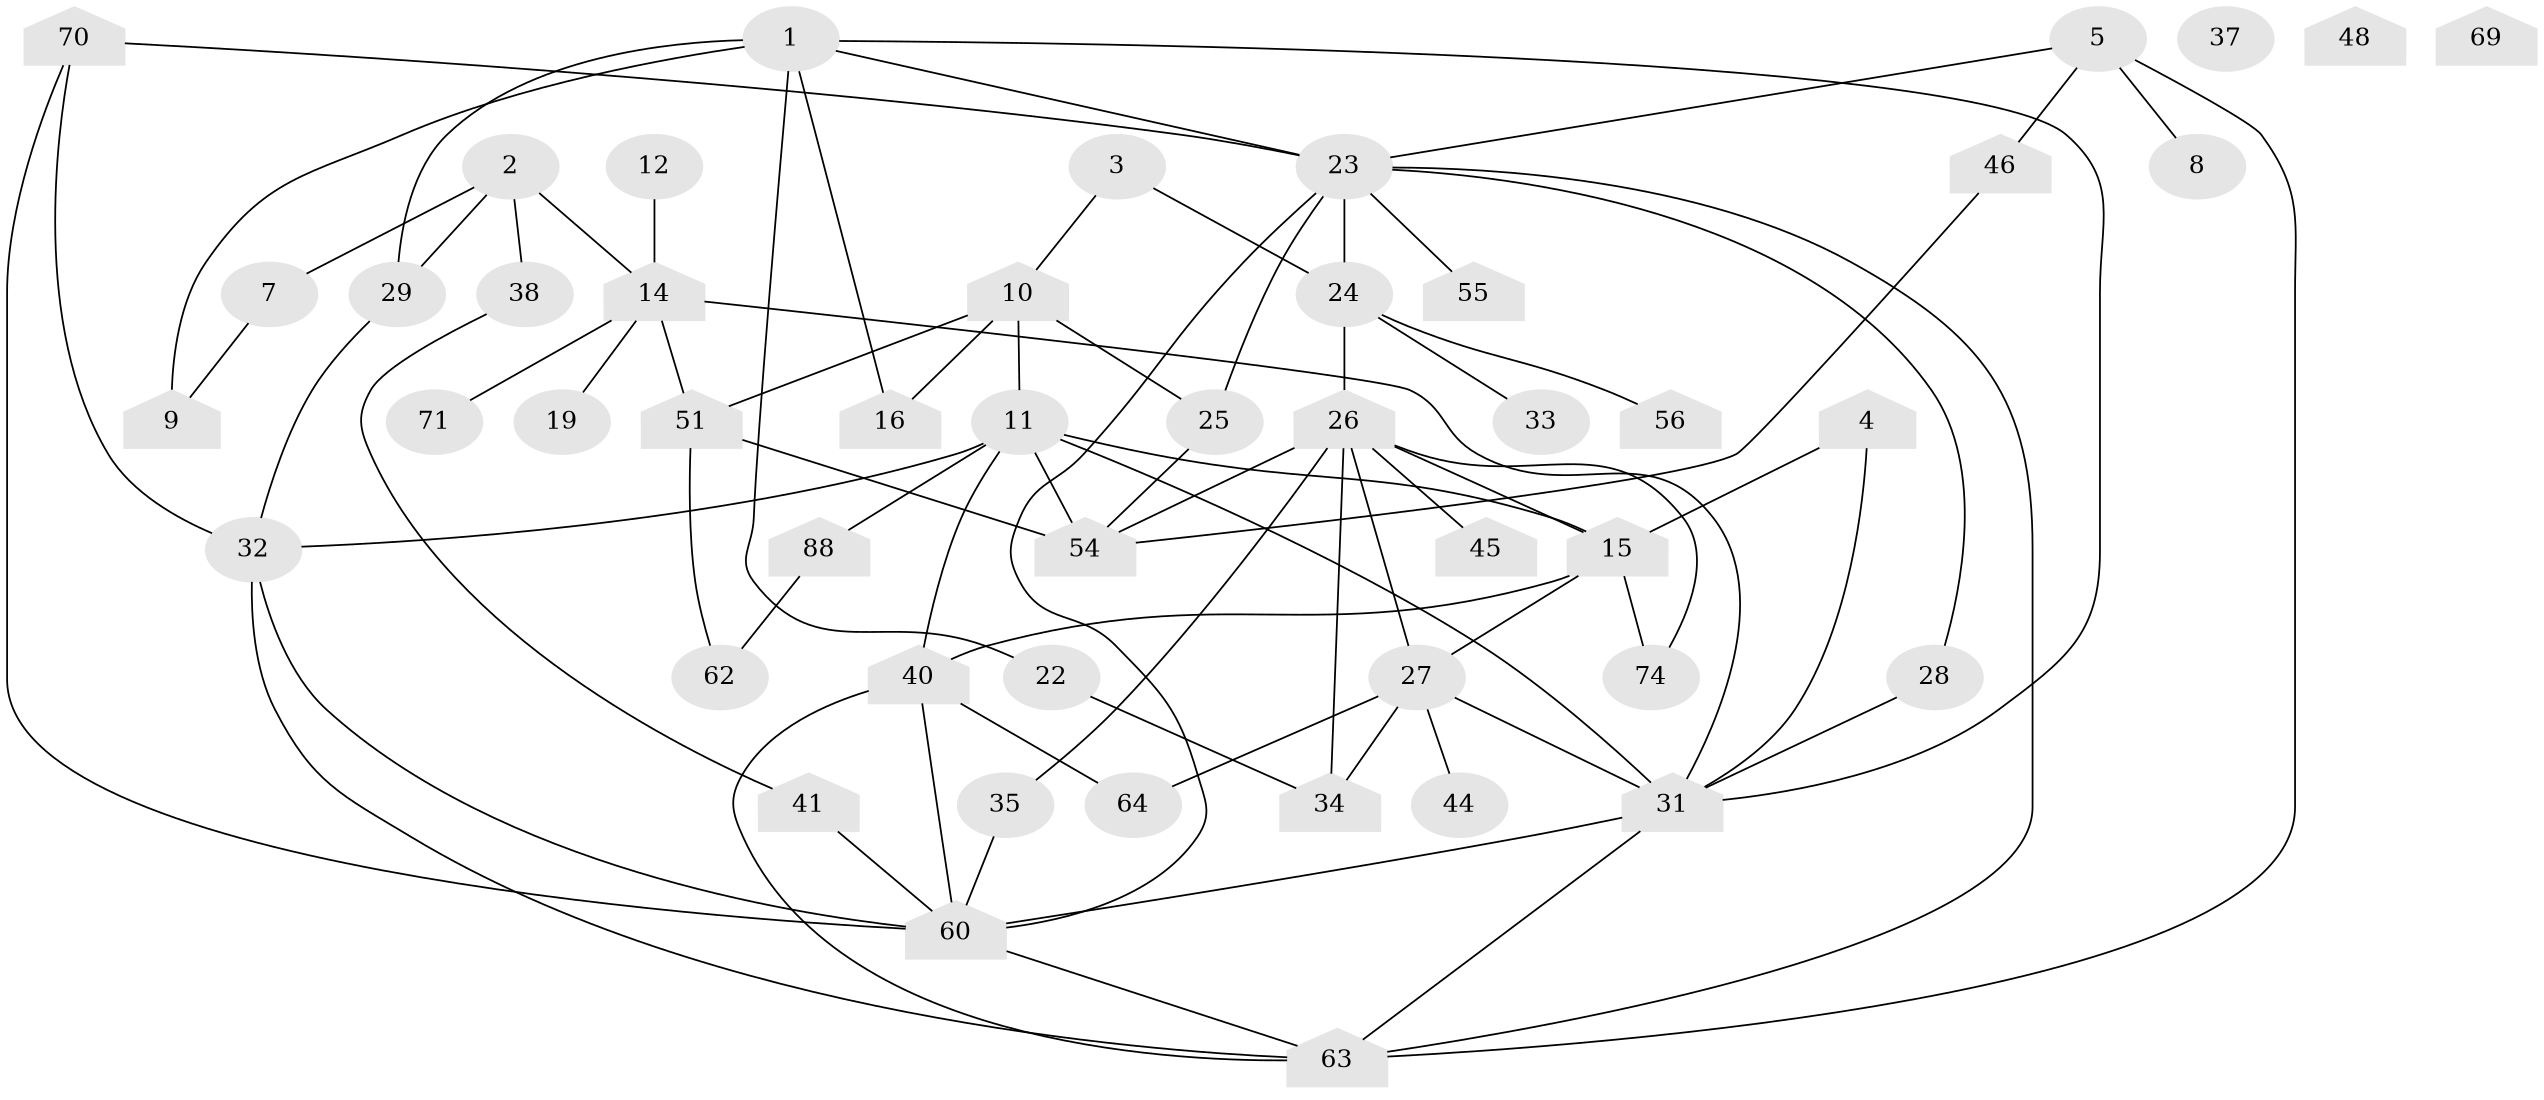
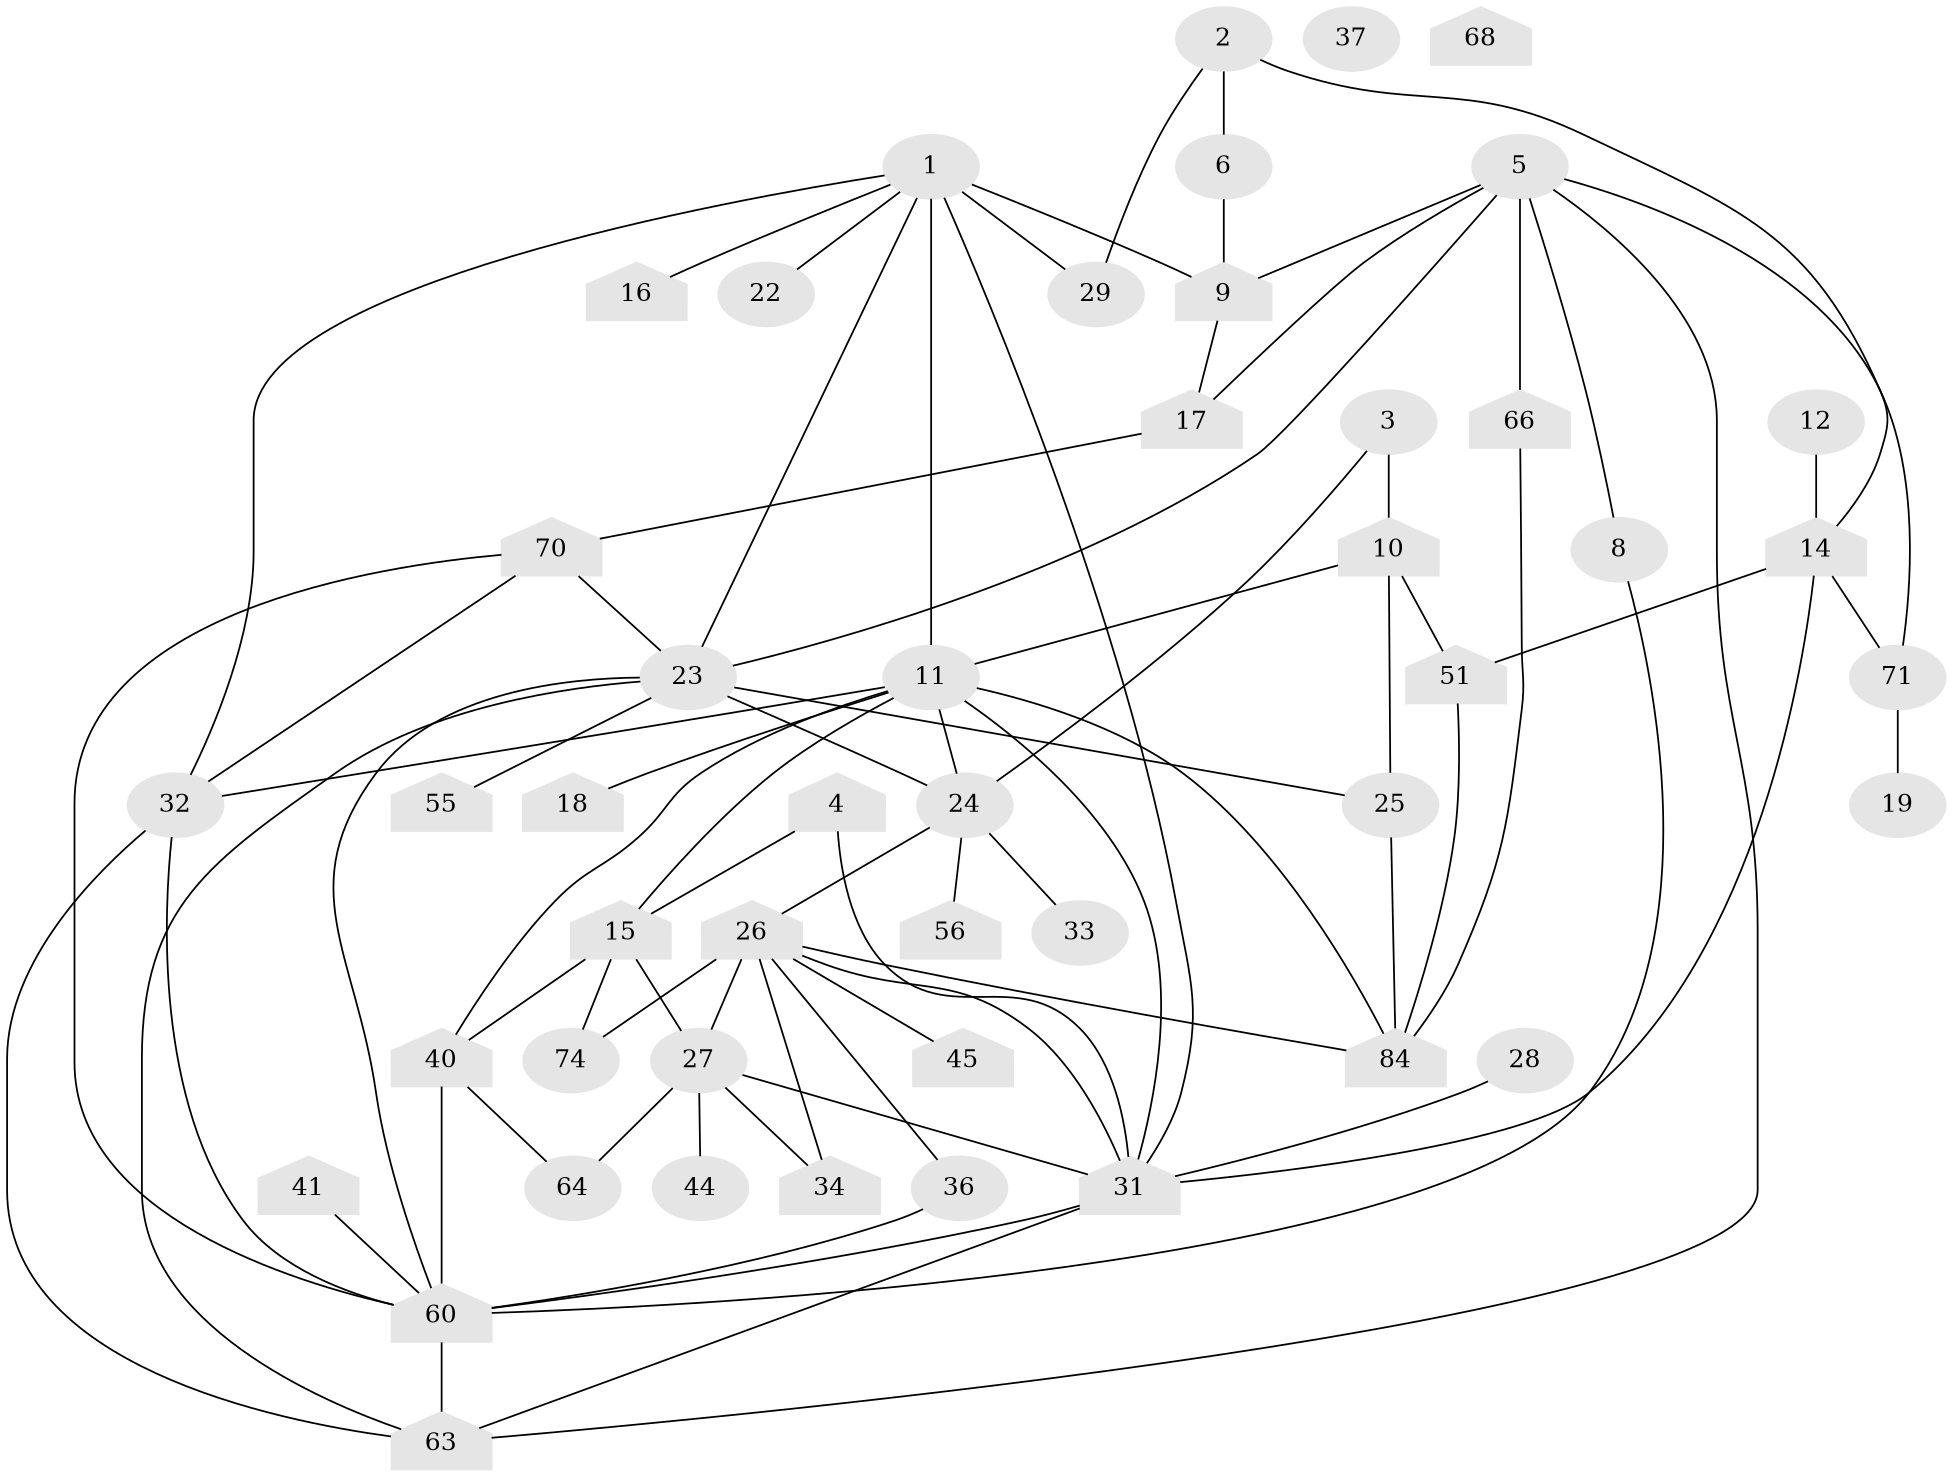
node "48": label "48" -> "68"
node "69": removed
node "46": label "46" -> "66"
edge "5" -- "9": added
edge "23" -- "28": removed
node "7": label "7" -> "6"
node "38": removed
edge "5" -- "71": added
edge "14" -- "19": now "71" -- "19"
edge "10" -- "16": removed
edge "29" -- "32": now "1" -- "32"
edge "1" -- "11": added
node "17": added
edge "26" -- "15": now "26" -- "31"
node "88": label "88" -> "18"
node "54": label "54" -> "84"
node "62": removed
edge "11" -- "24": added
edge "22" -- "34": removed
node "35": label "35" -> "36"
edge "40" -- "63": removed
edge "8" -- "60": added
